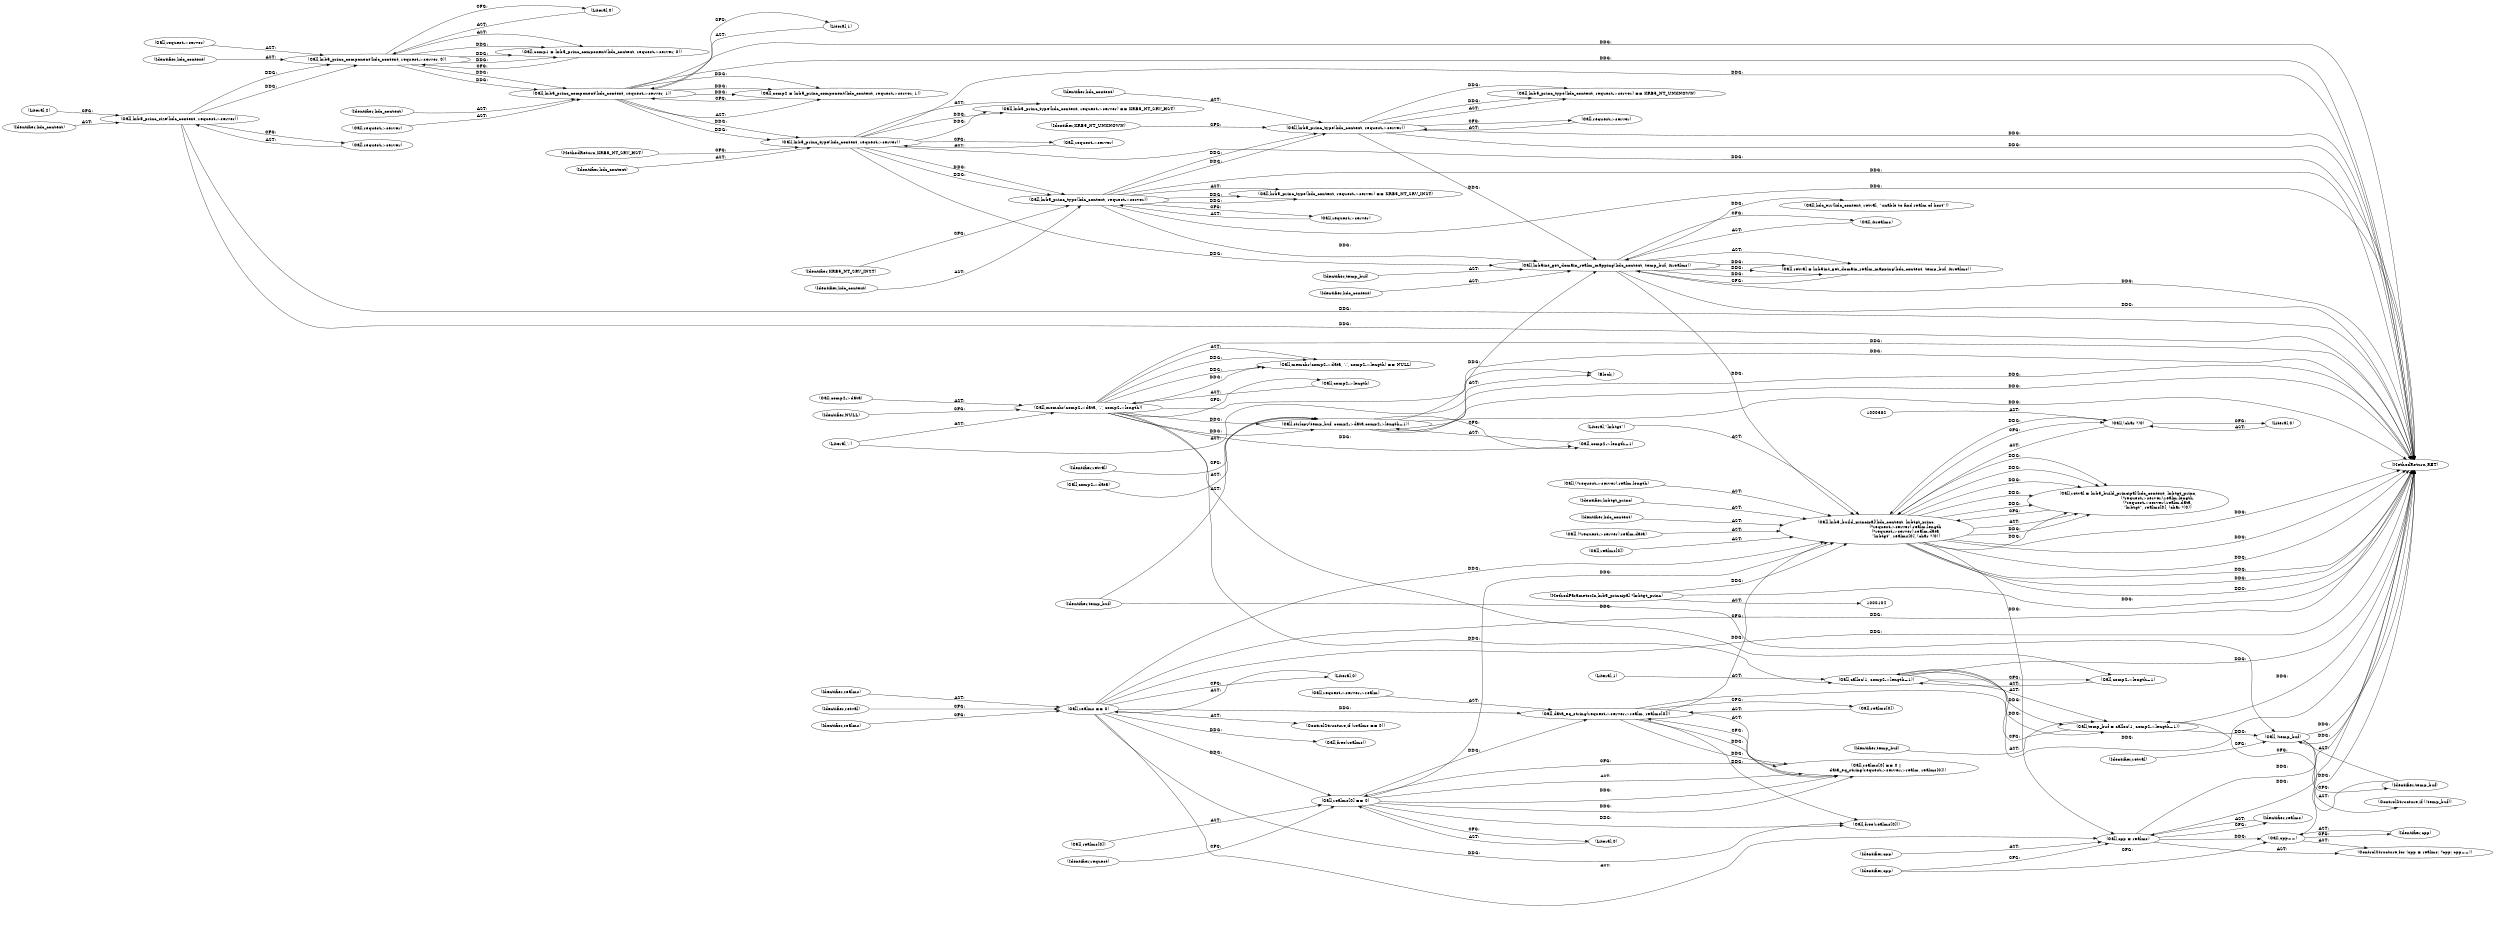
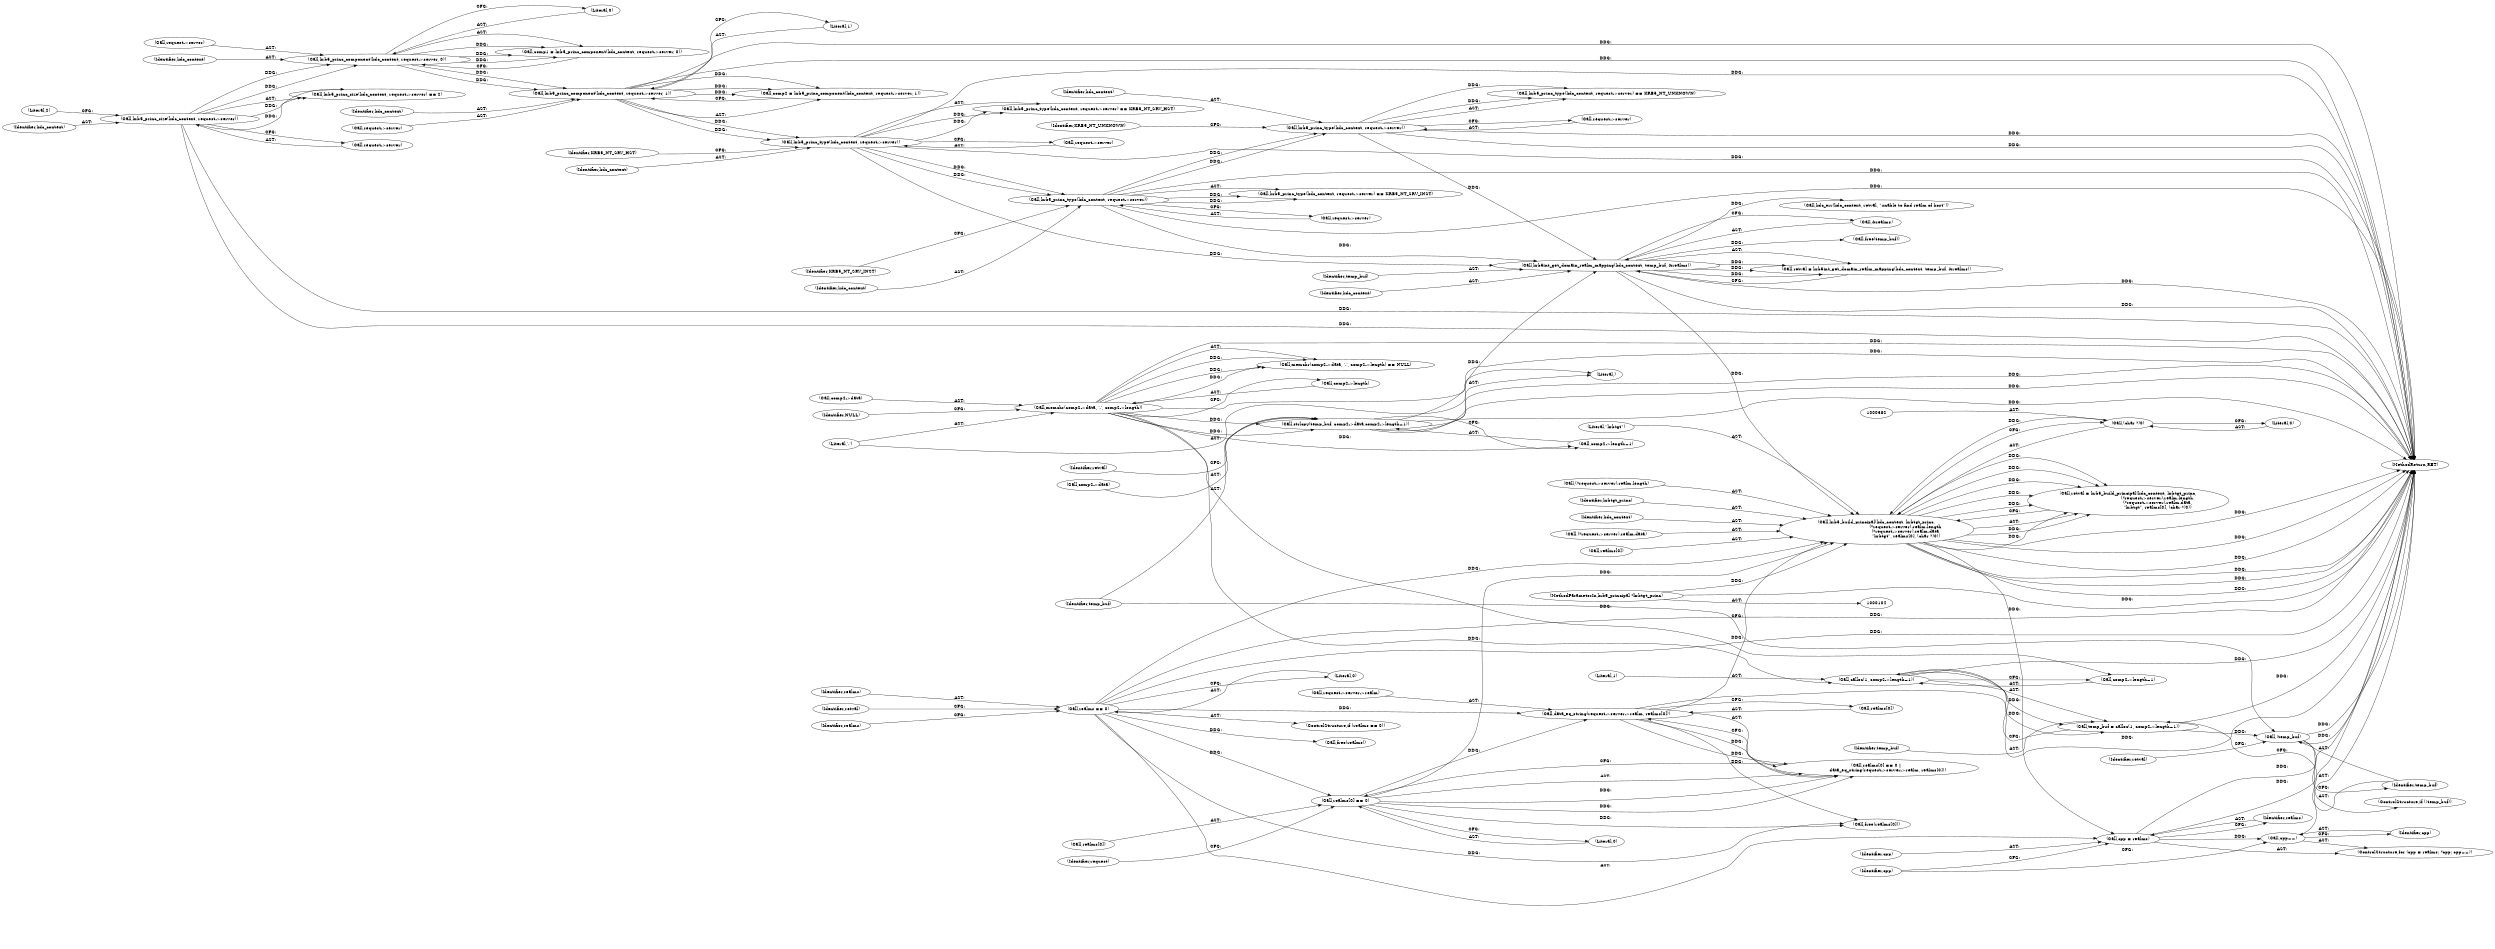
node "(Call,krb5_princ_size(kdc_context, request->server) == 2)": added
node "(MethodReturn,KRB5_NT_SRV_HST)": label "(MethodReturn,KRB5_NT_SRV_HST)" -> "(Identifier,KRB5_NT_SRV_HST)"
node "(Call,free(temp_buf))": added
node "(Block,)": label "(Block,)" -> "(Literal,)"
edge "(Call,cpp++)" -> "(MethodReturn,RET)": label "DDG: " -> "AST: "
